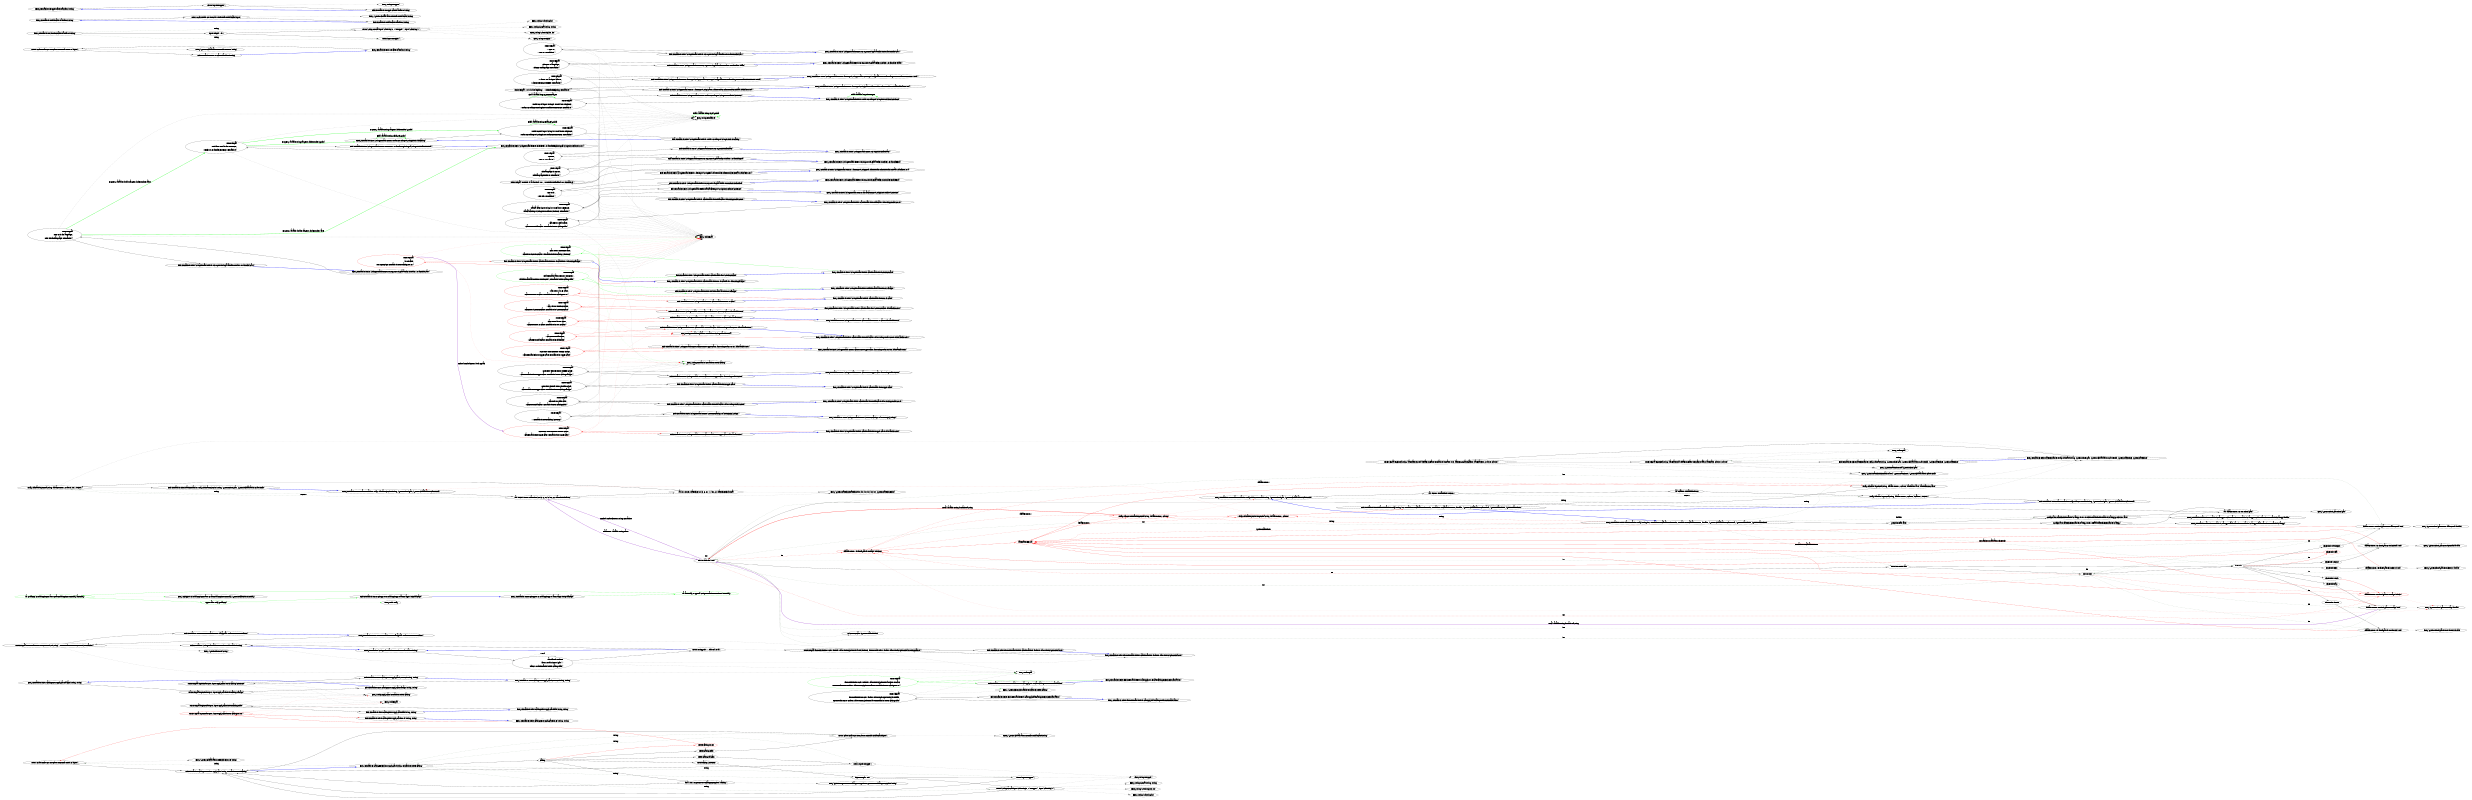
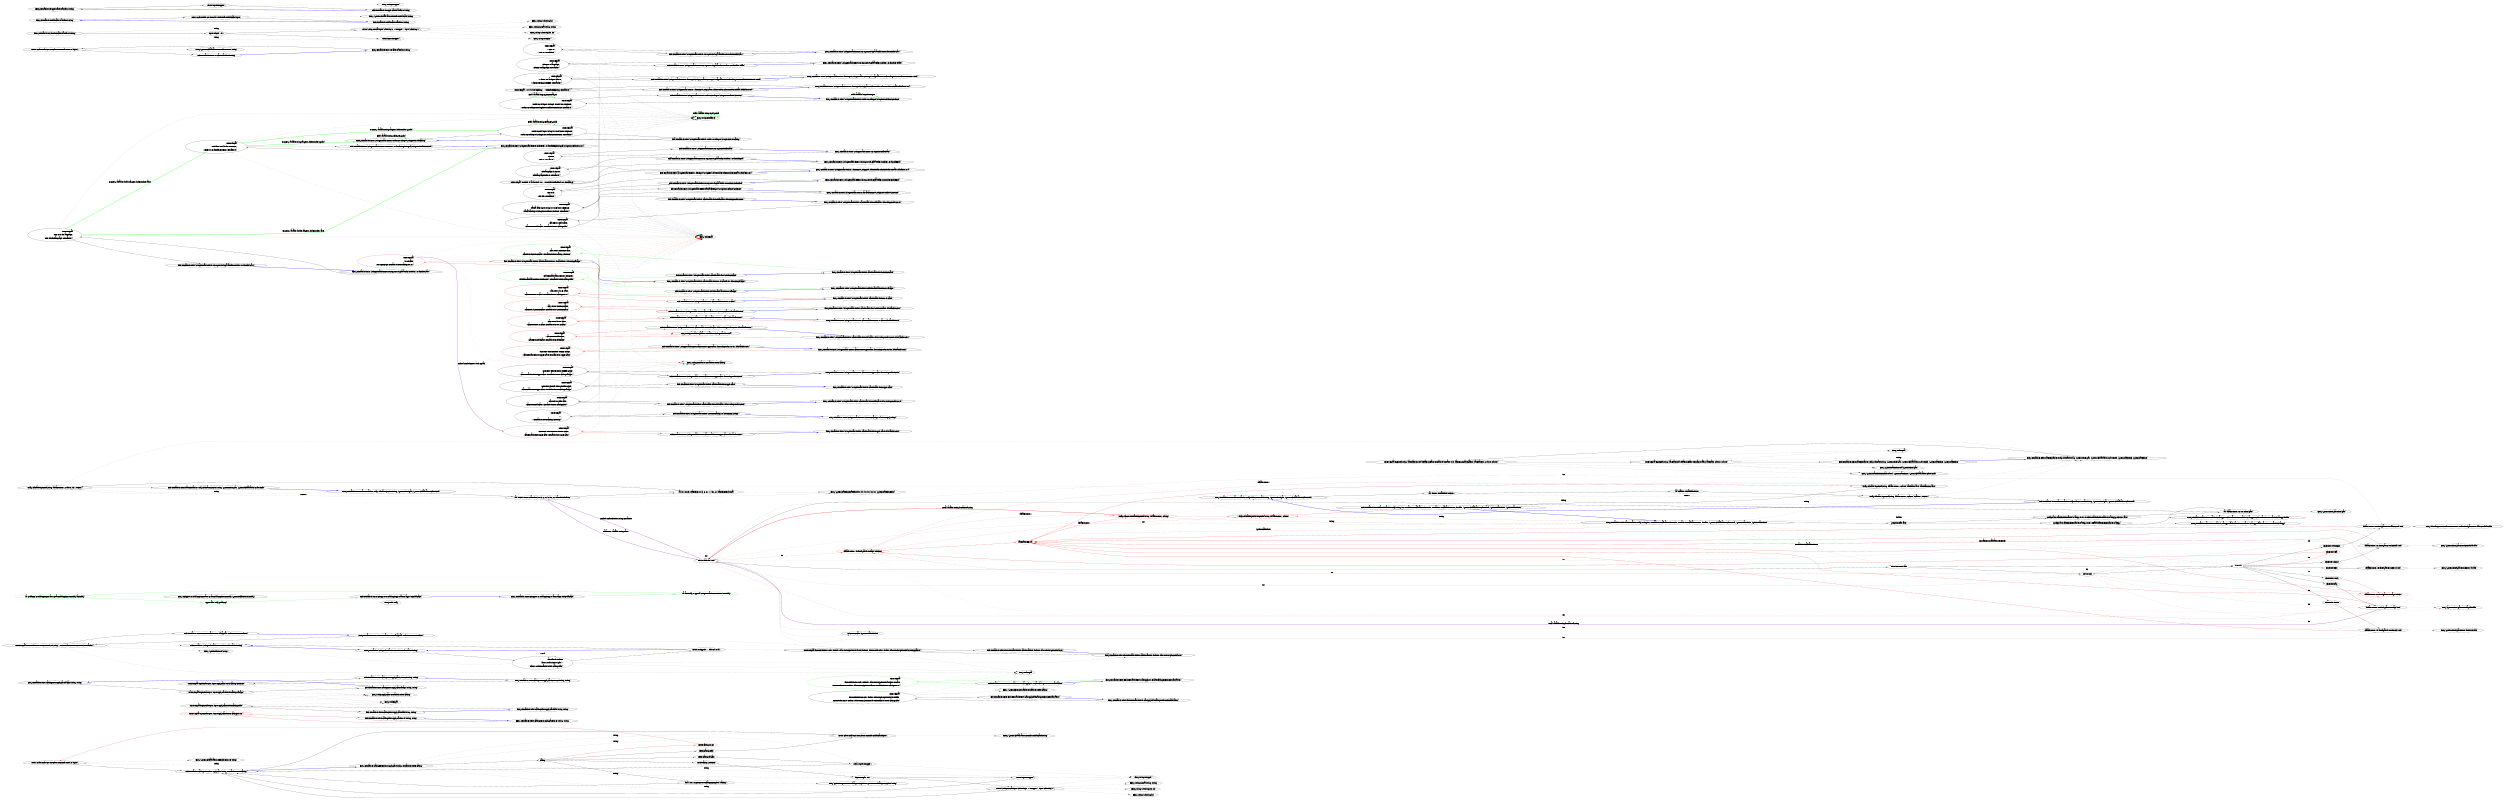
node "Entry System.TimeSpan.FromMilliseconds(double)": label "Entry System.TimeSpan.FromMilliseconds(double)" -> "Entry ThenTheyAreTurnedIntoOneLetterWords.TimeSpan.FromMilliseconds(double)"
